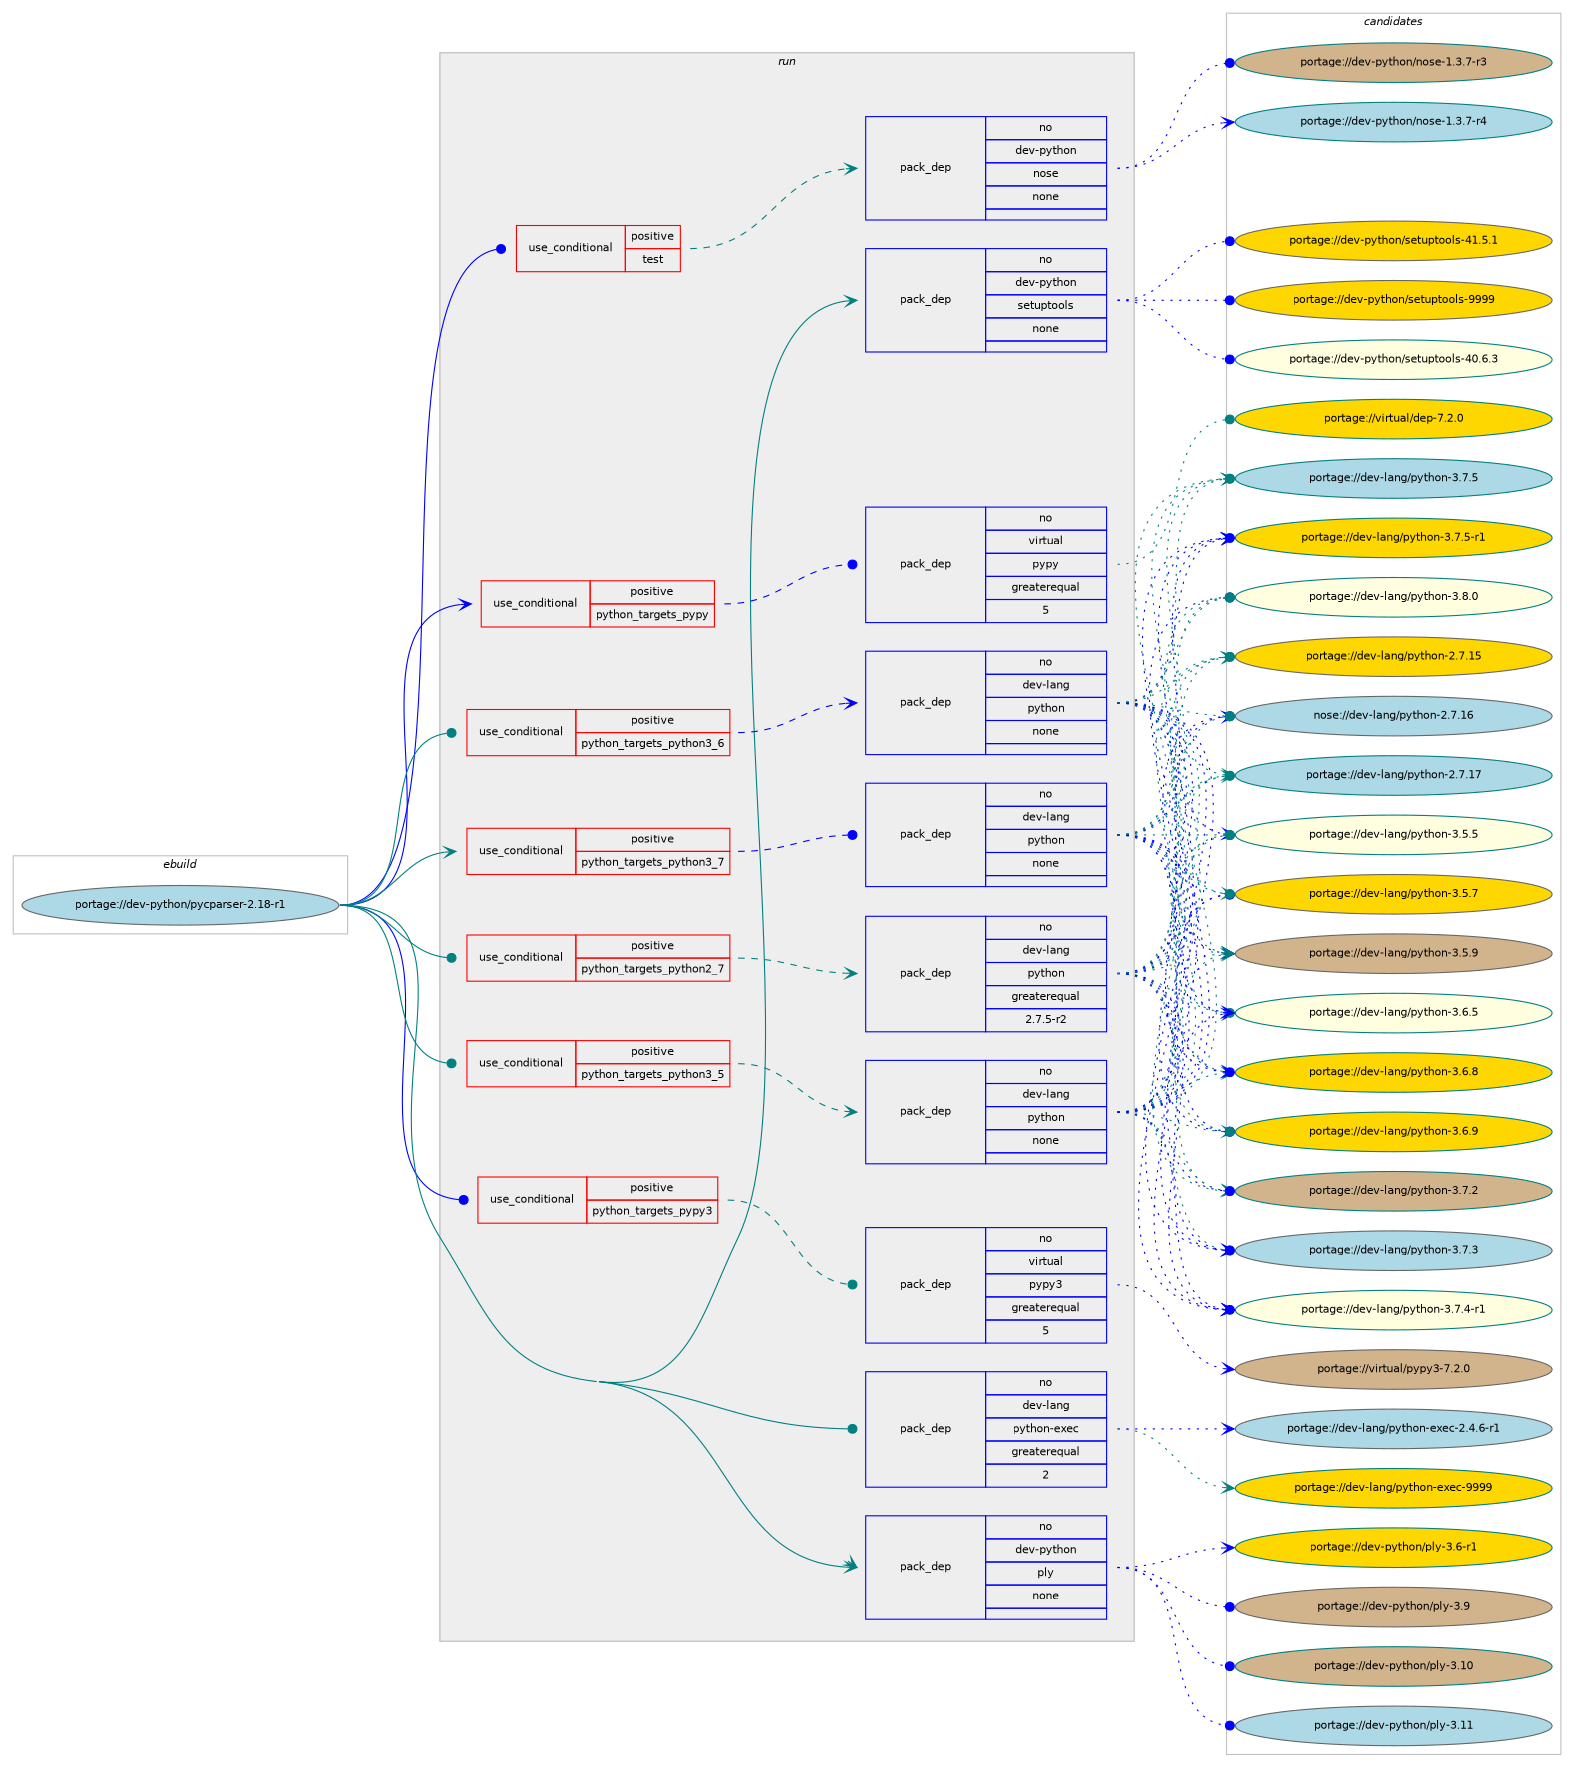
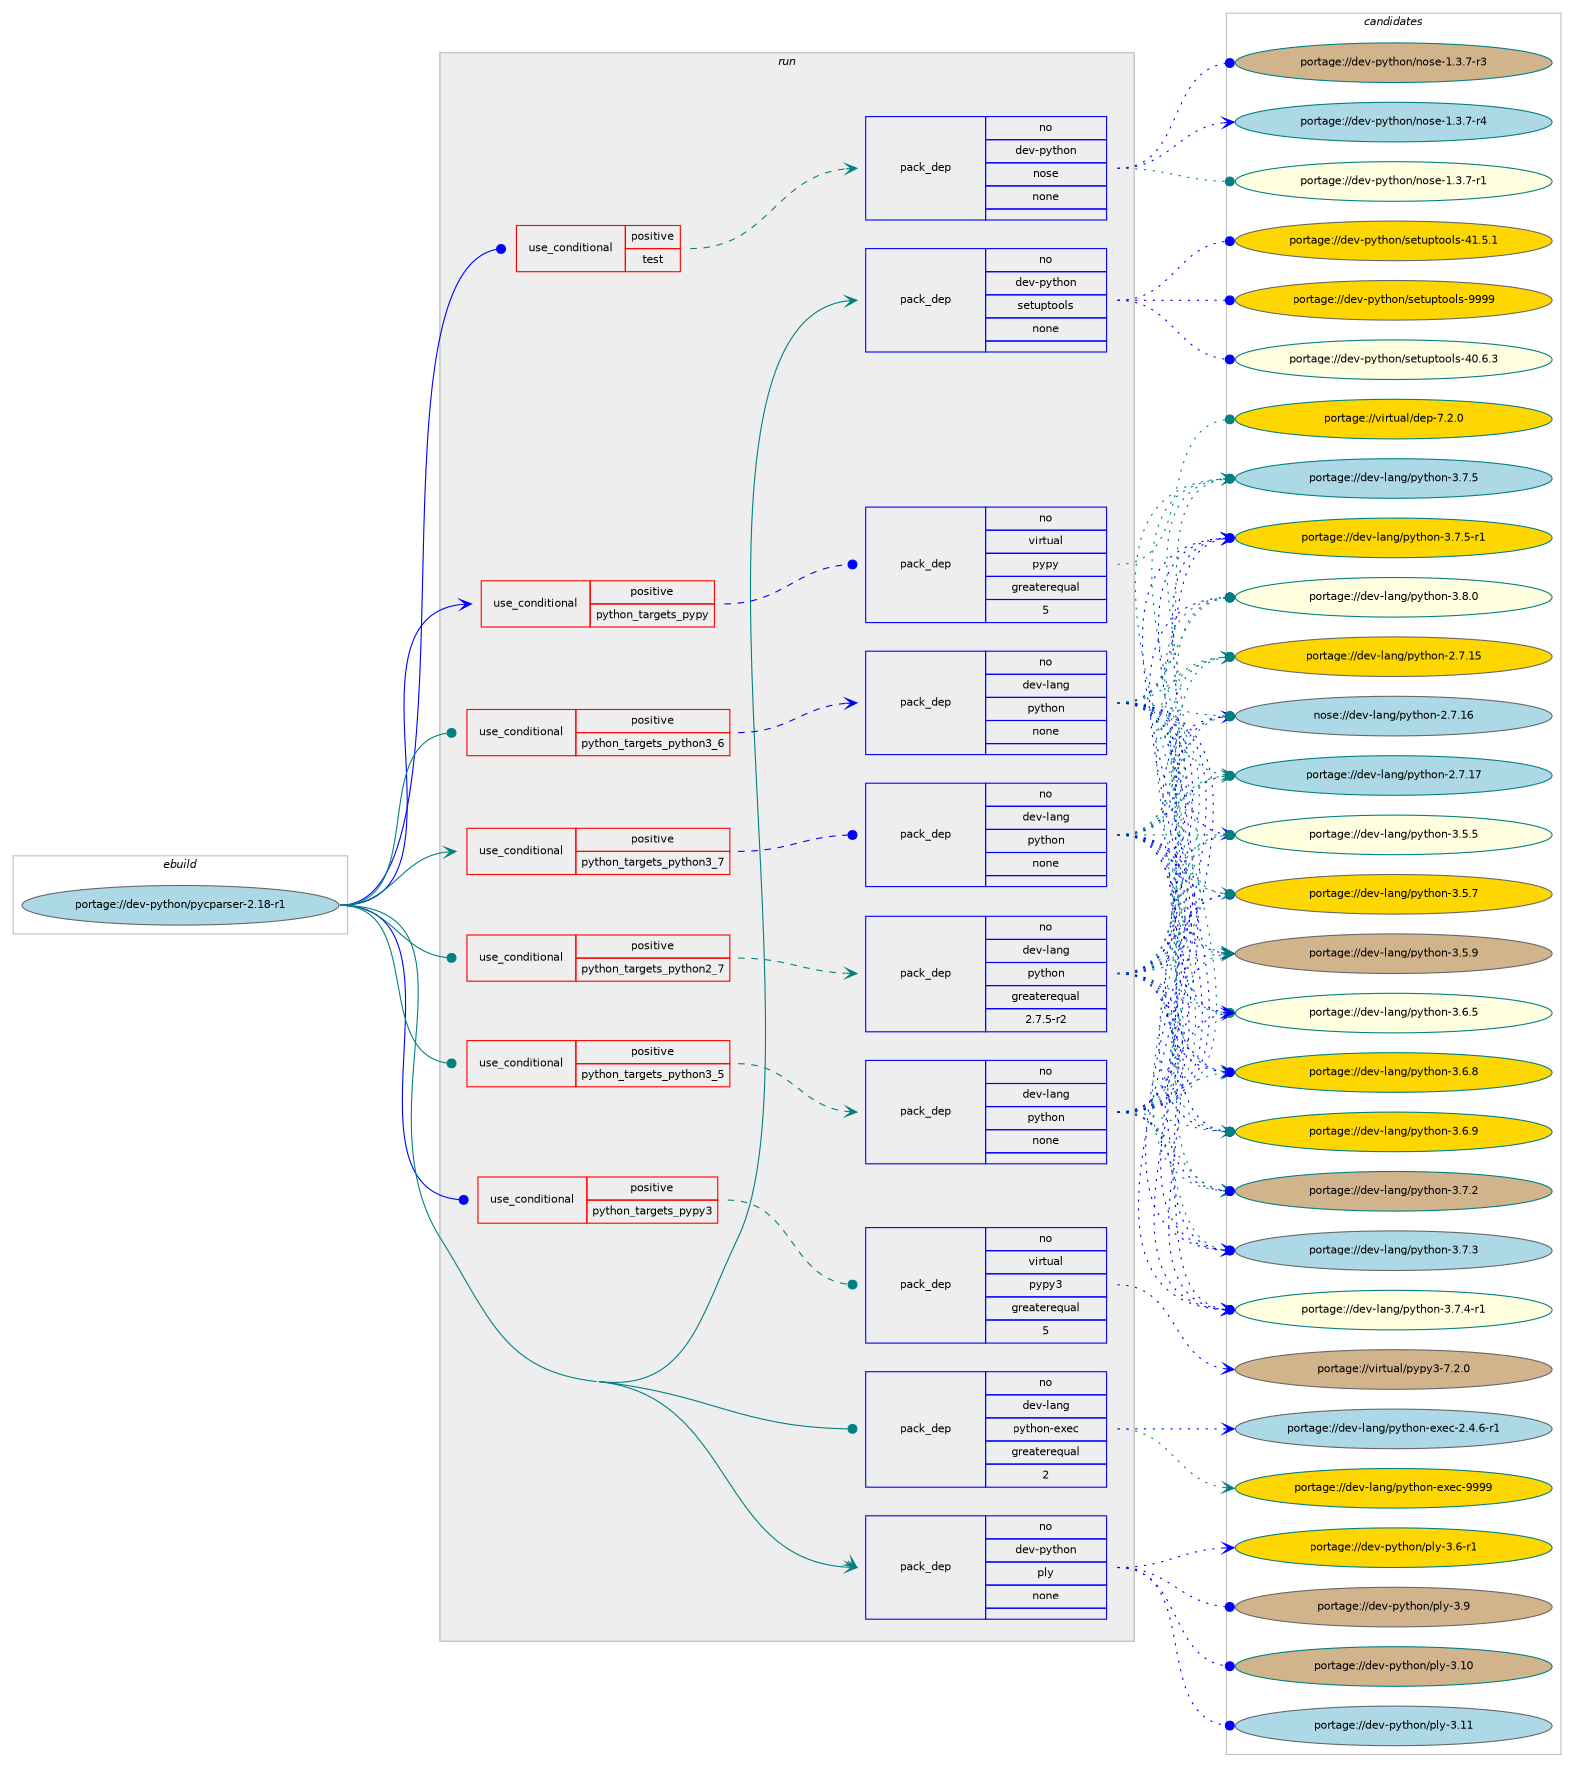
node "portage://dev-python/nose-1.3.7-r1": added
